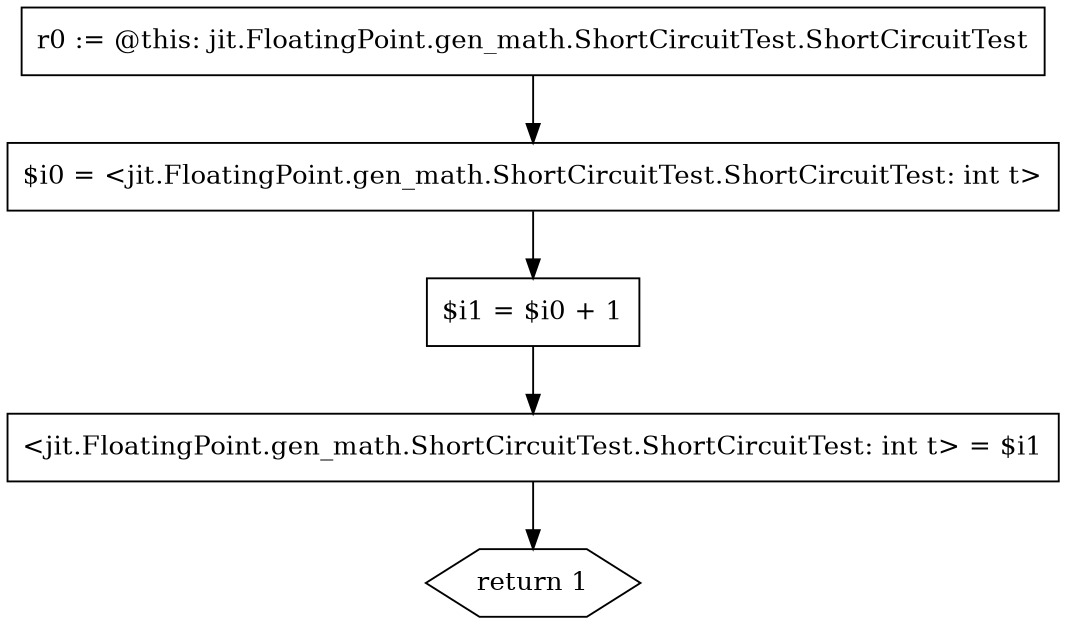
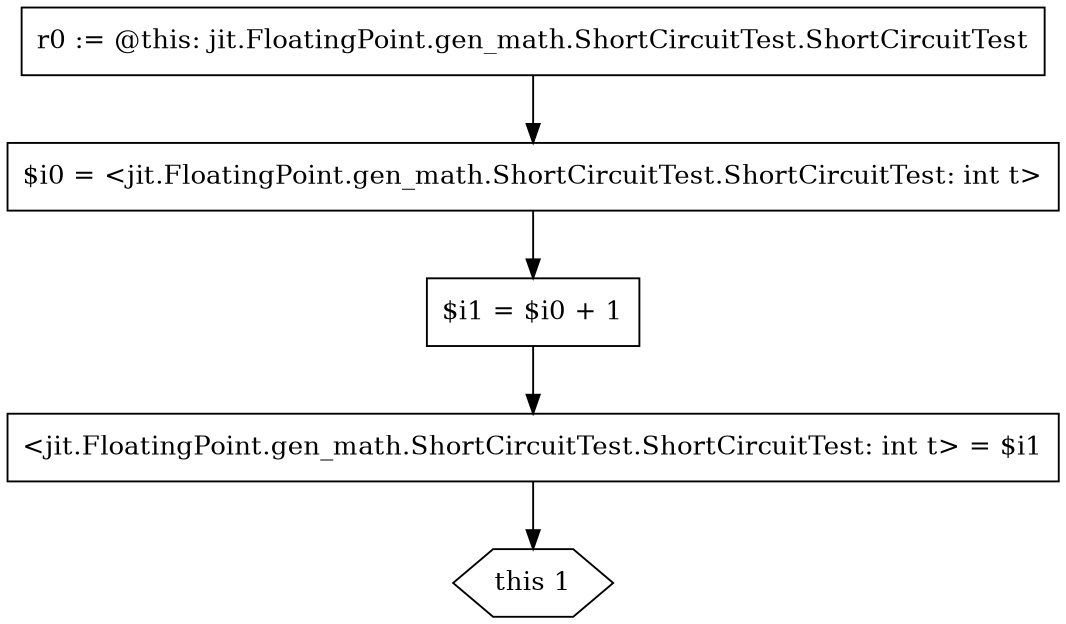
node "return 1": label "return 1" -> "this 1"
